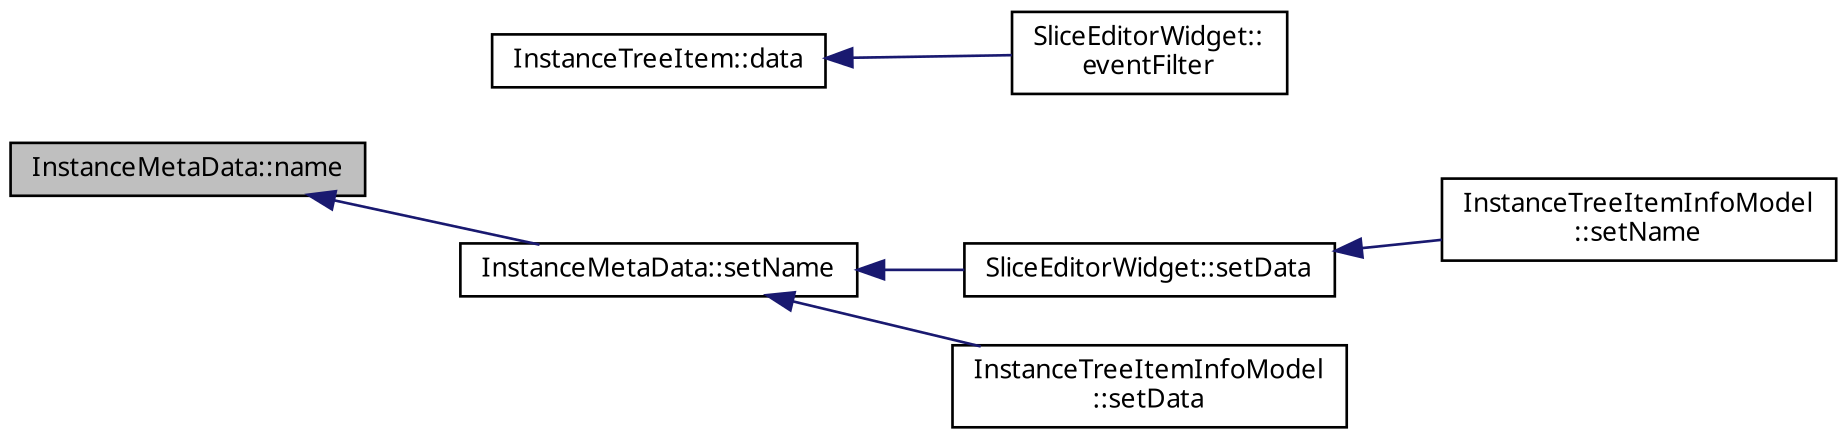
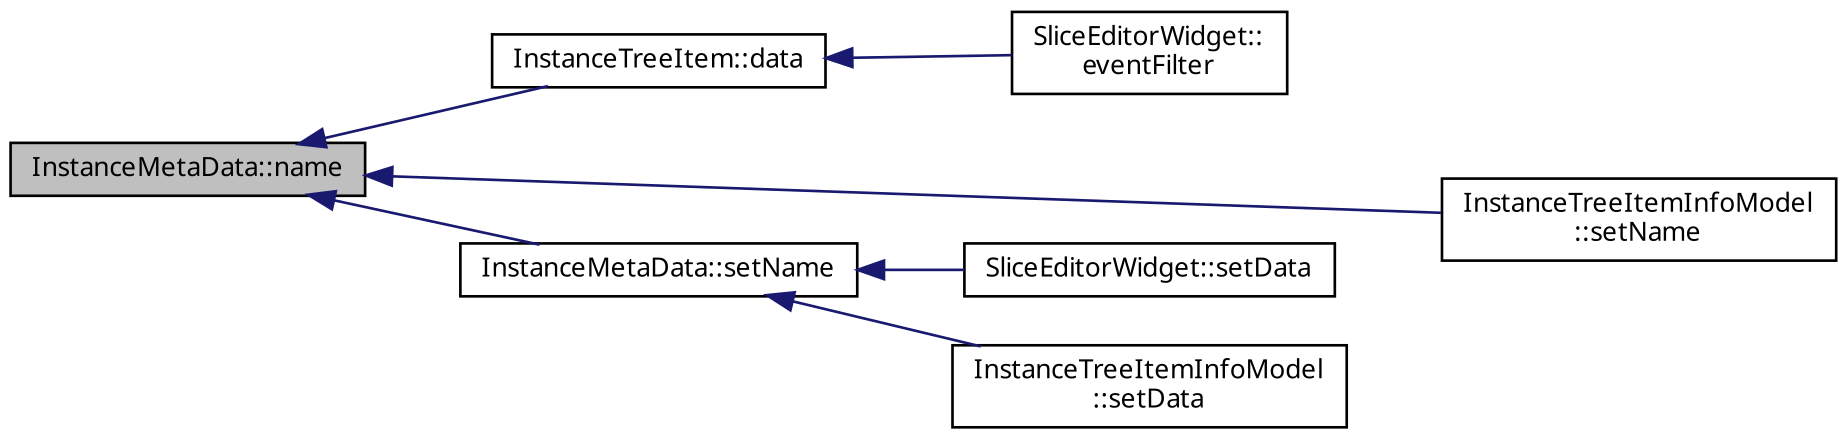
edge "InstanceTreeItem::data" -> "InstanceMetaData::name": added
edge "InstanceTreeItemInfoModel ::setName" -> "SliceEditorWidget::setData": now "InstanceTreeItemInfoModel ::setName" -> "InstanceMetaData::name"
